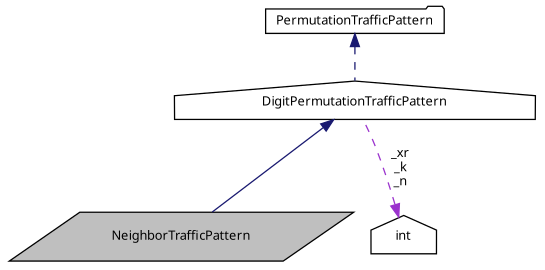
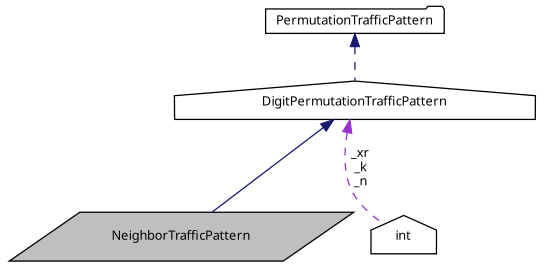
edge "DigitPermutationTrafficPattern" -> "int": reversed
